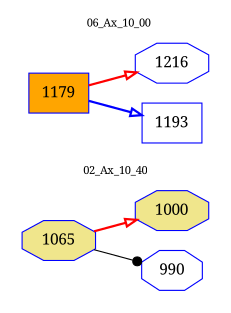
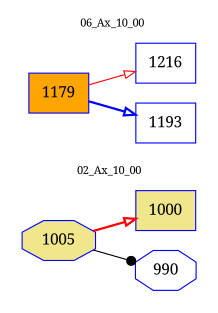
node "1216": shape octagon -> box
edge "1179" -> "1216": style bold -> solid
cluster "02_Ax_10_40": label "02_Ax_10_40" -> "02_Ax_10_00"
node "1000": shape octagon -> box
node "1065": label "1065" -> "1005"
